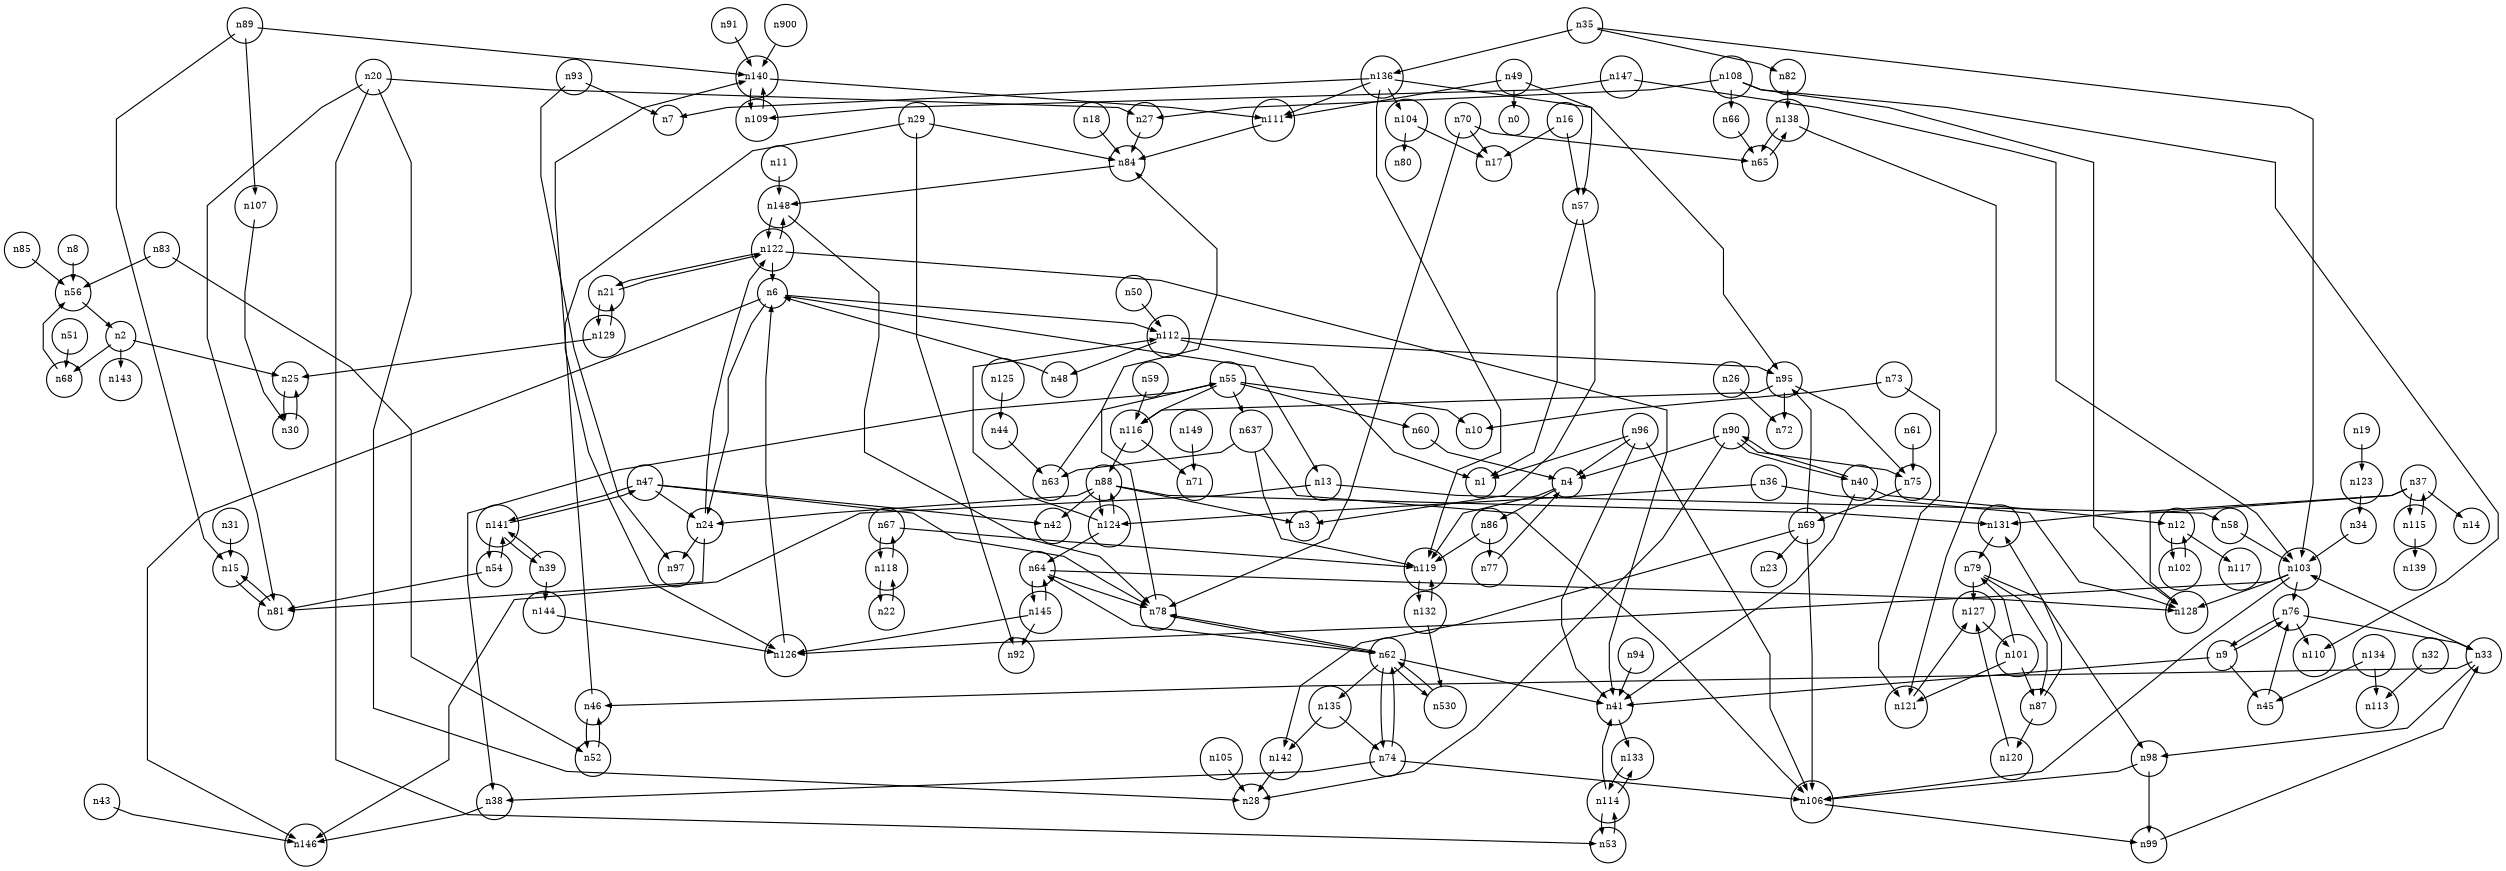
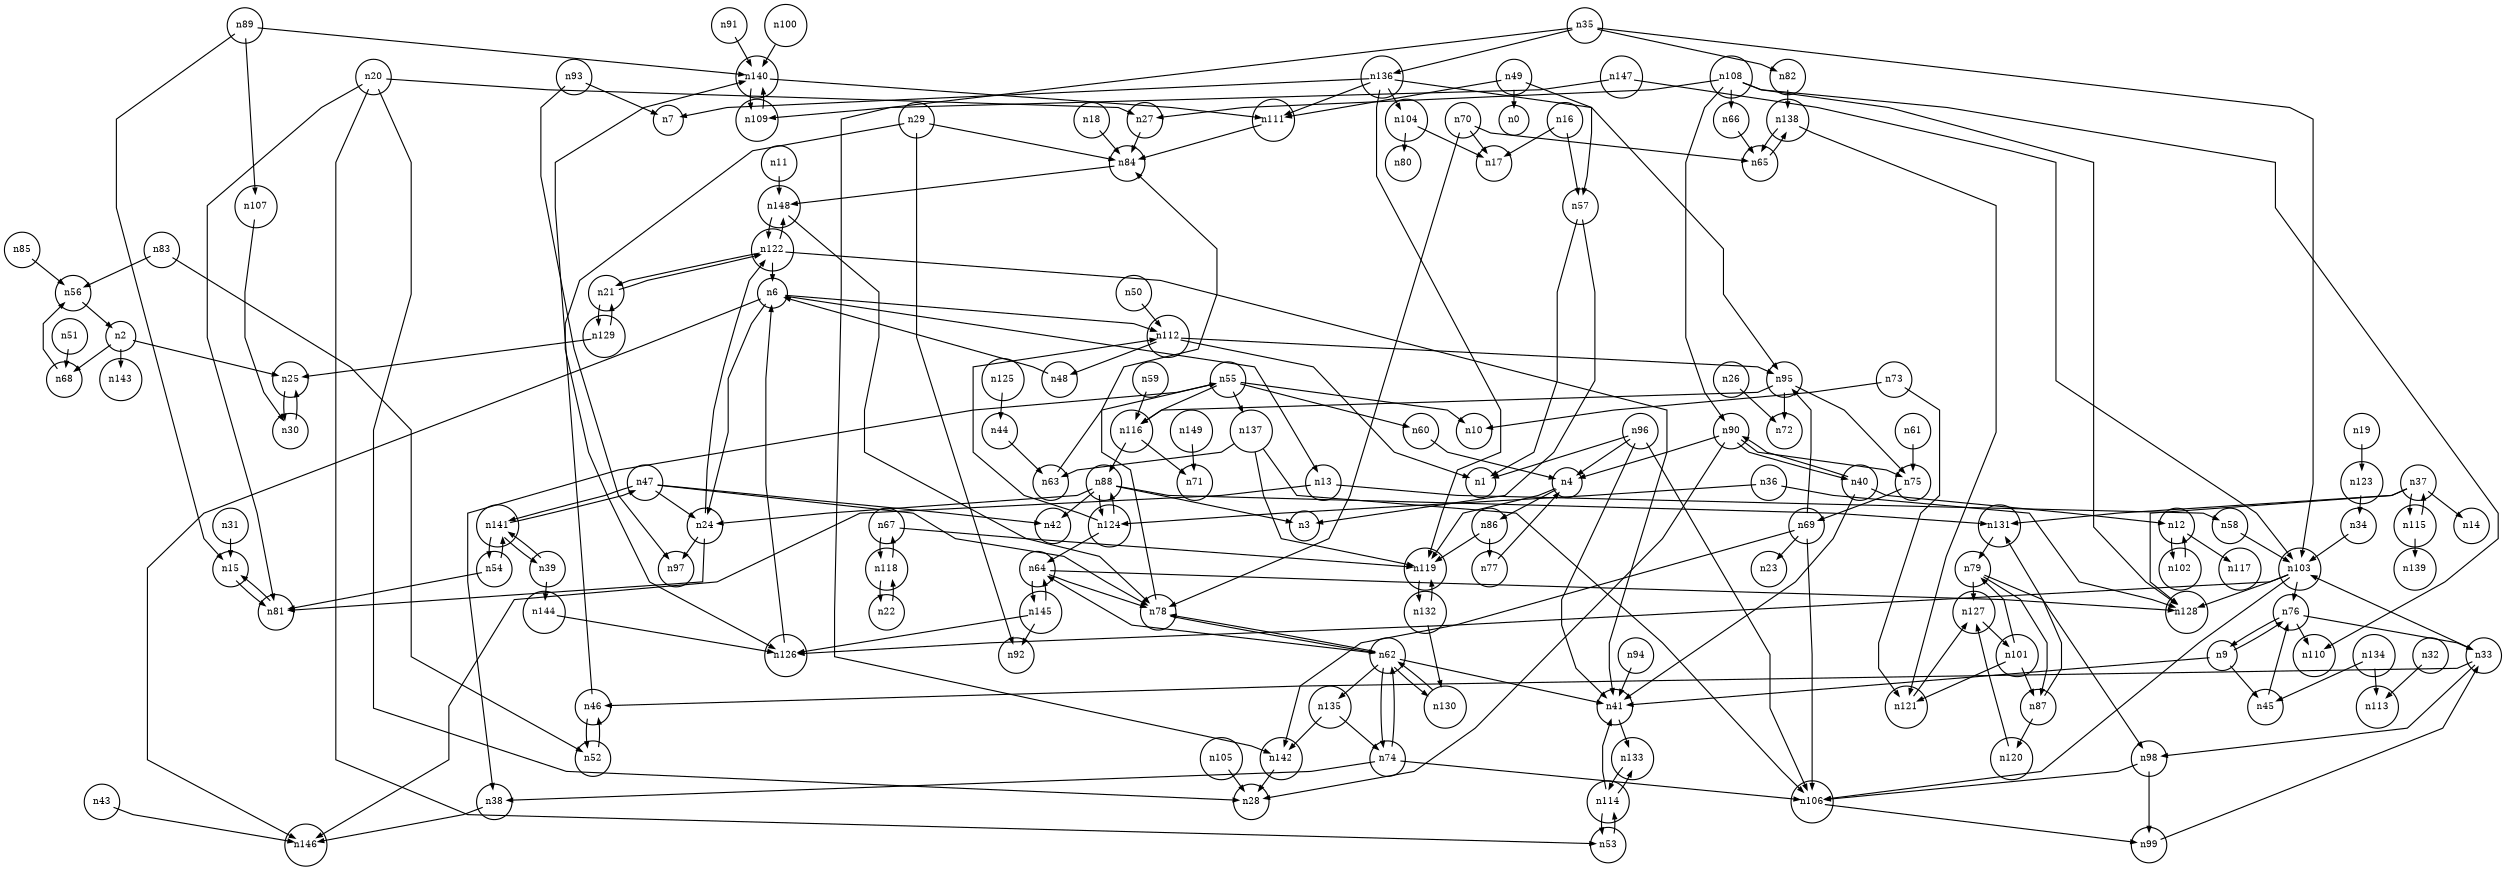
node "n900": label "n900" -> "n100"
edge "n35" -> "n142": added
node "n8": removed
edge "n108" -> "n90": added
node "n637": label "n637" -> "n137"
node "n530": label "n530" -> "n130"
